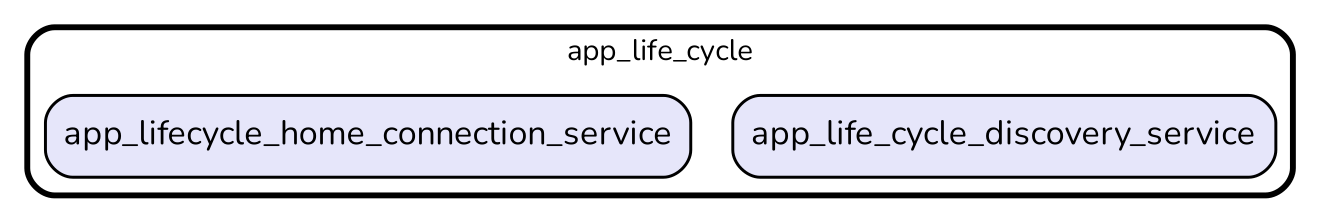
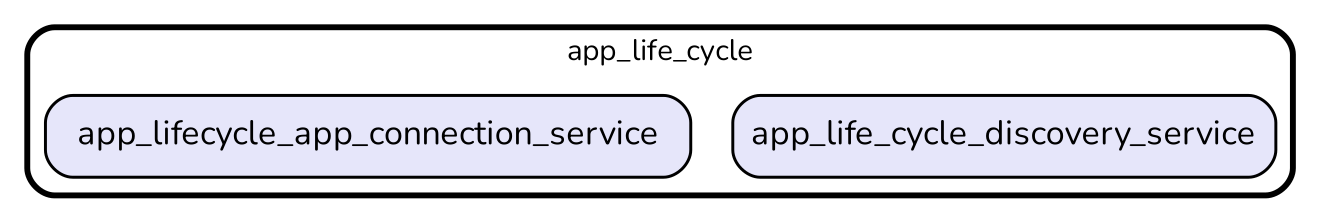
node "app_lifecycle_home_connection_service": label "app_lifecycle_home_connection_service" -> "app_lifecycle_app_connection_service"
